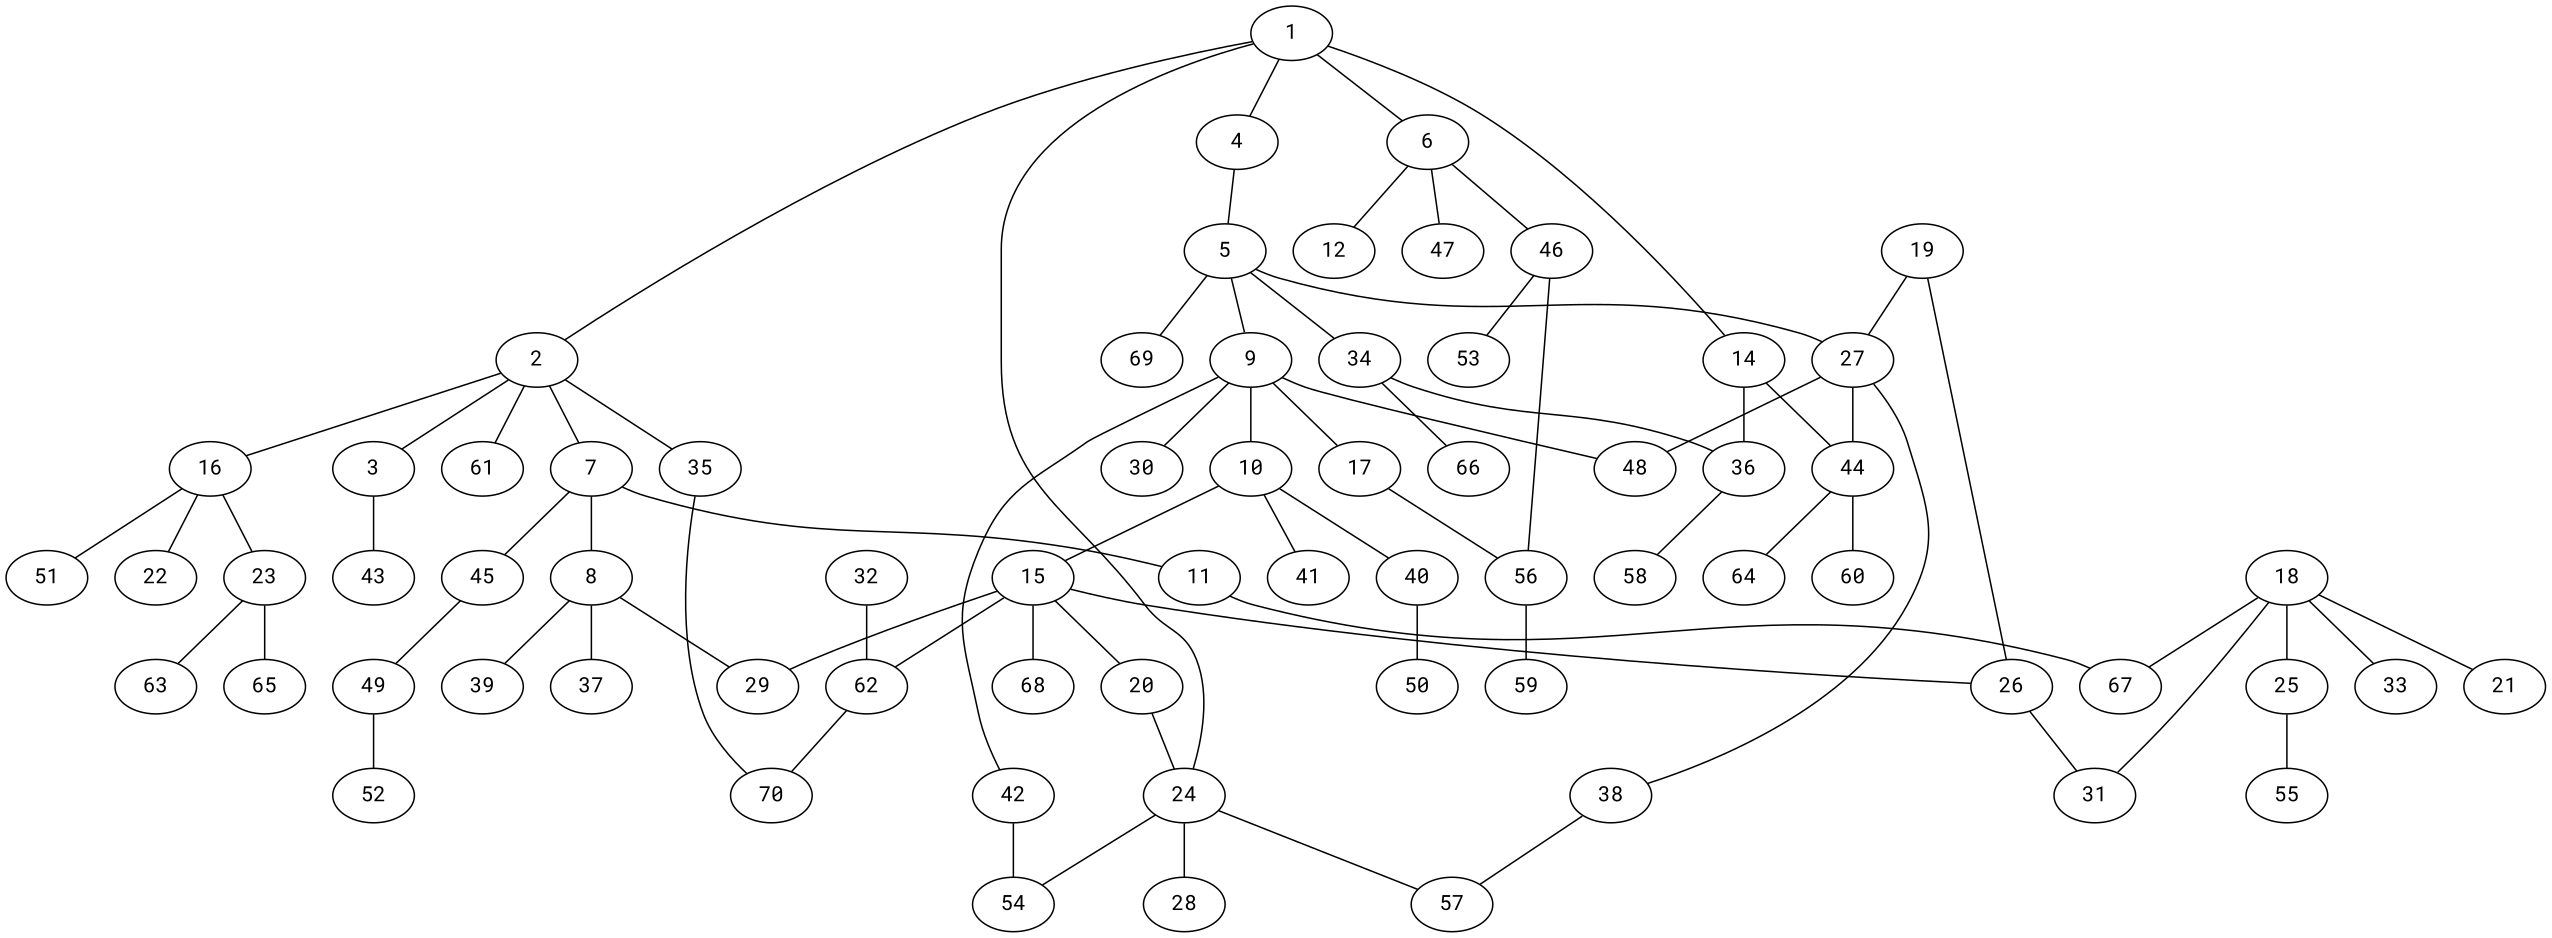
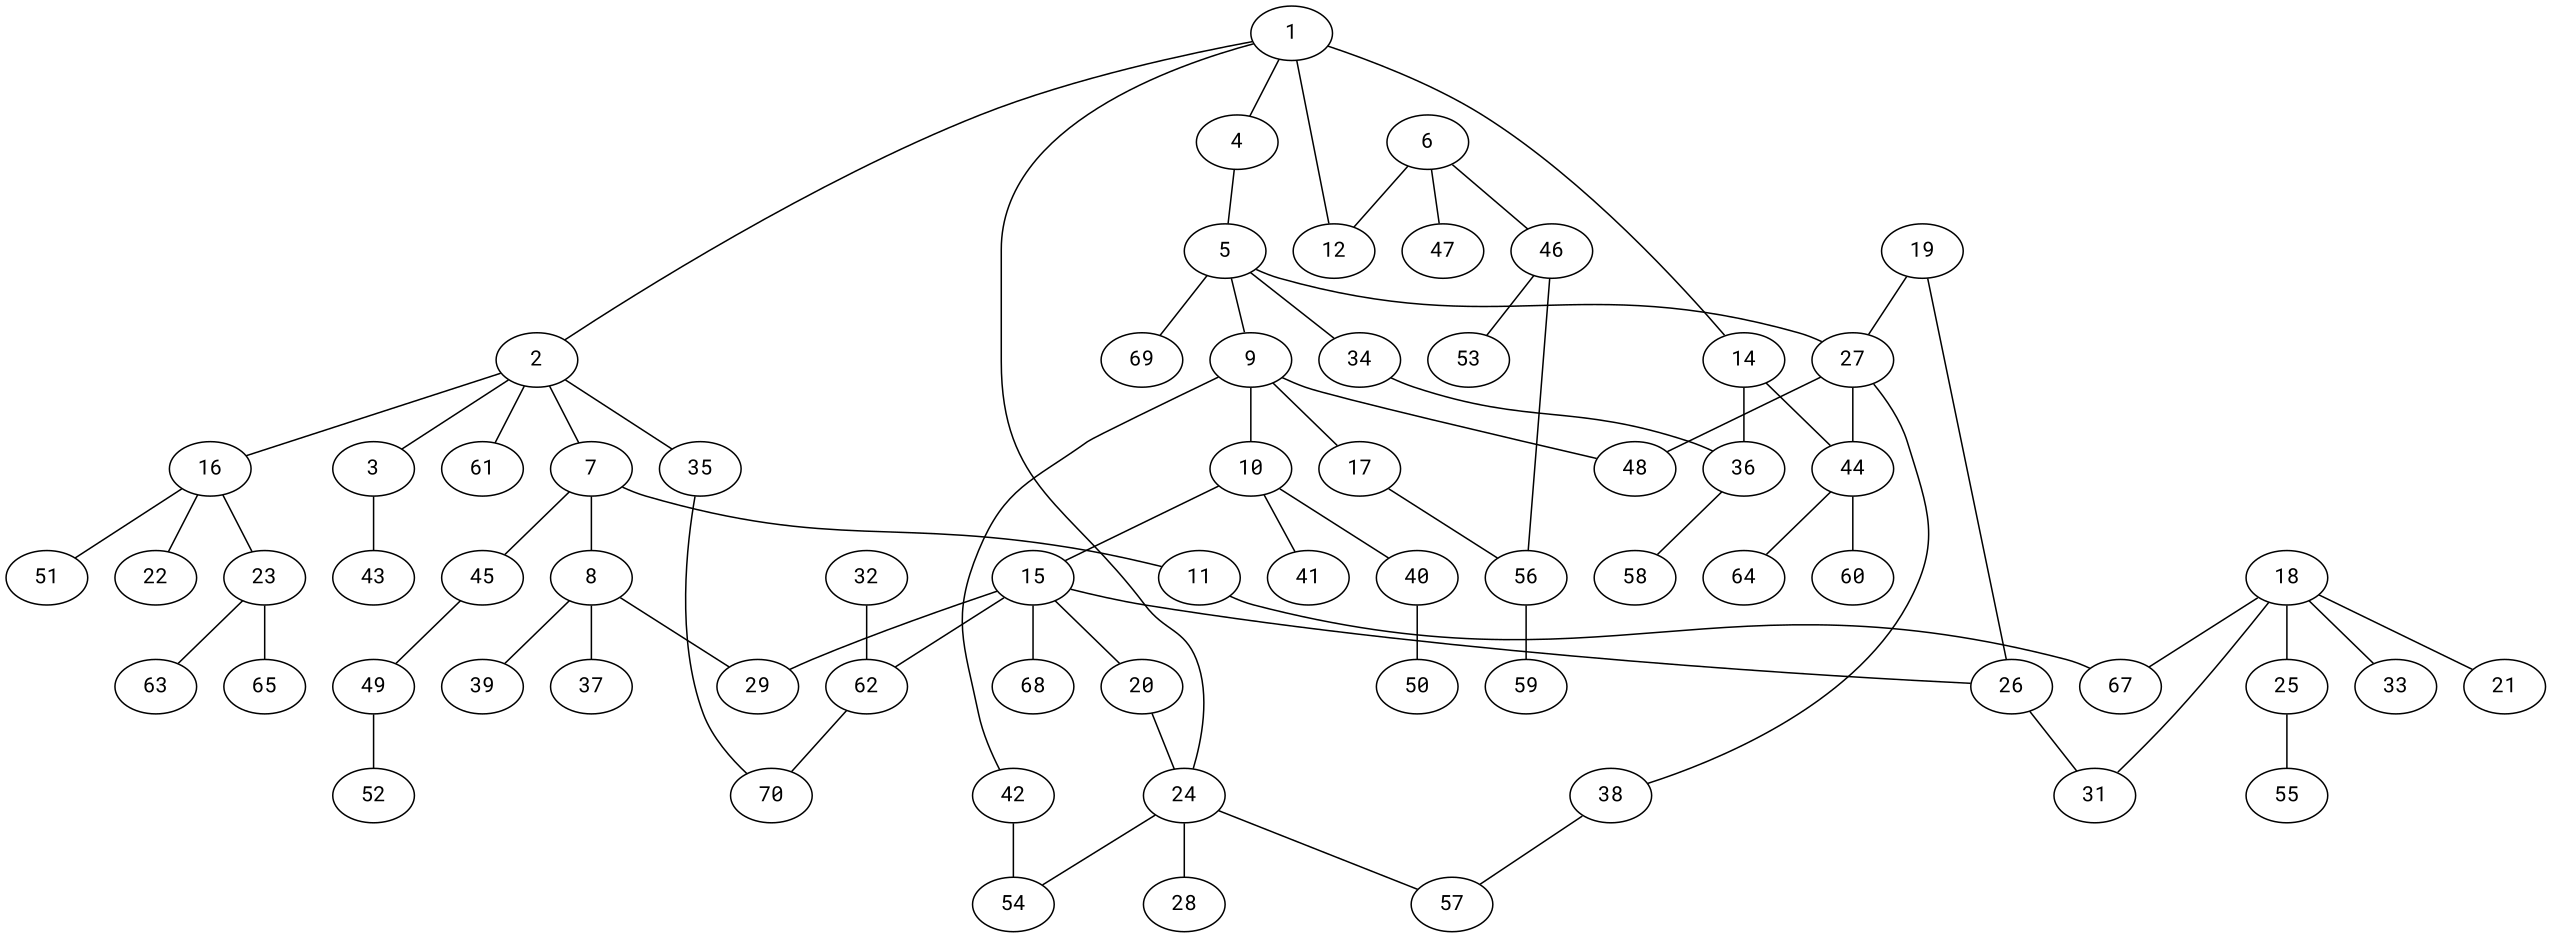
edge "1" -- "6": now "1" -- "12"
node "30": removed
node "66": removed
